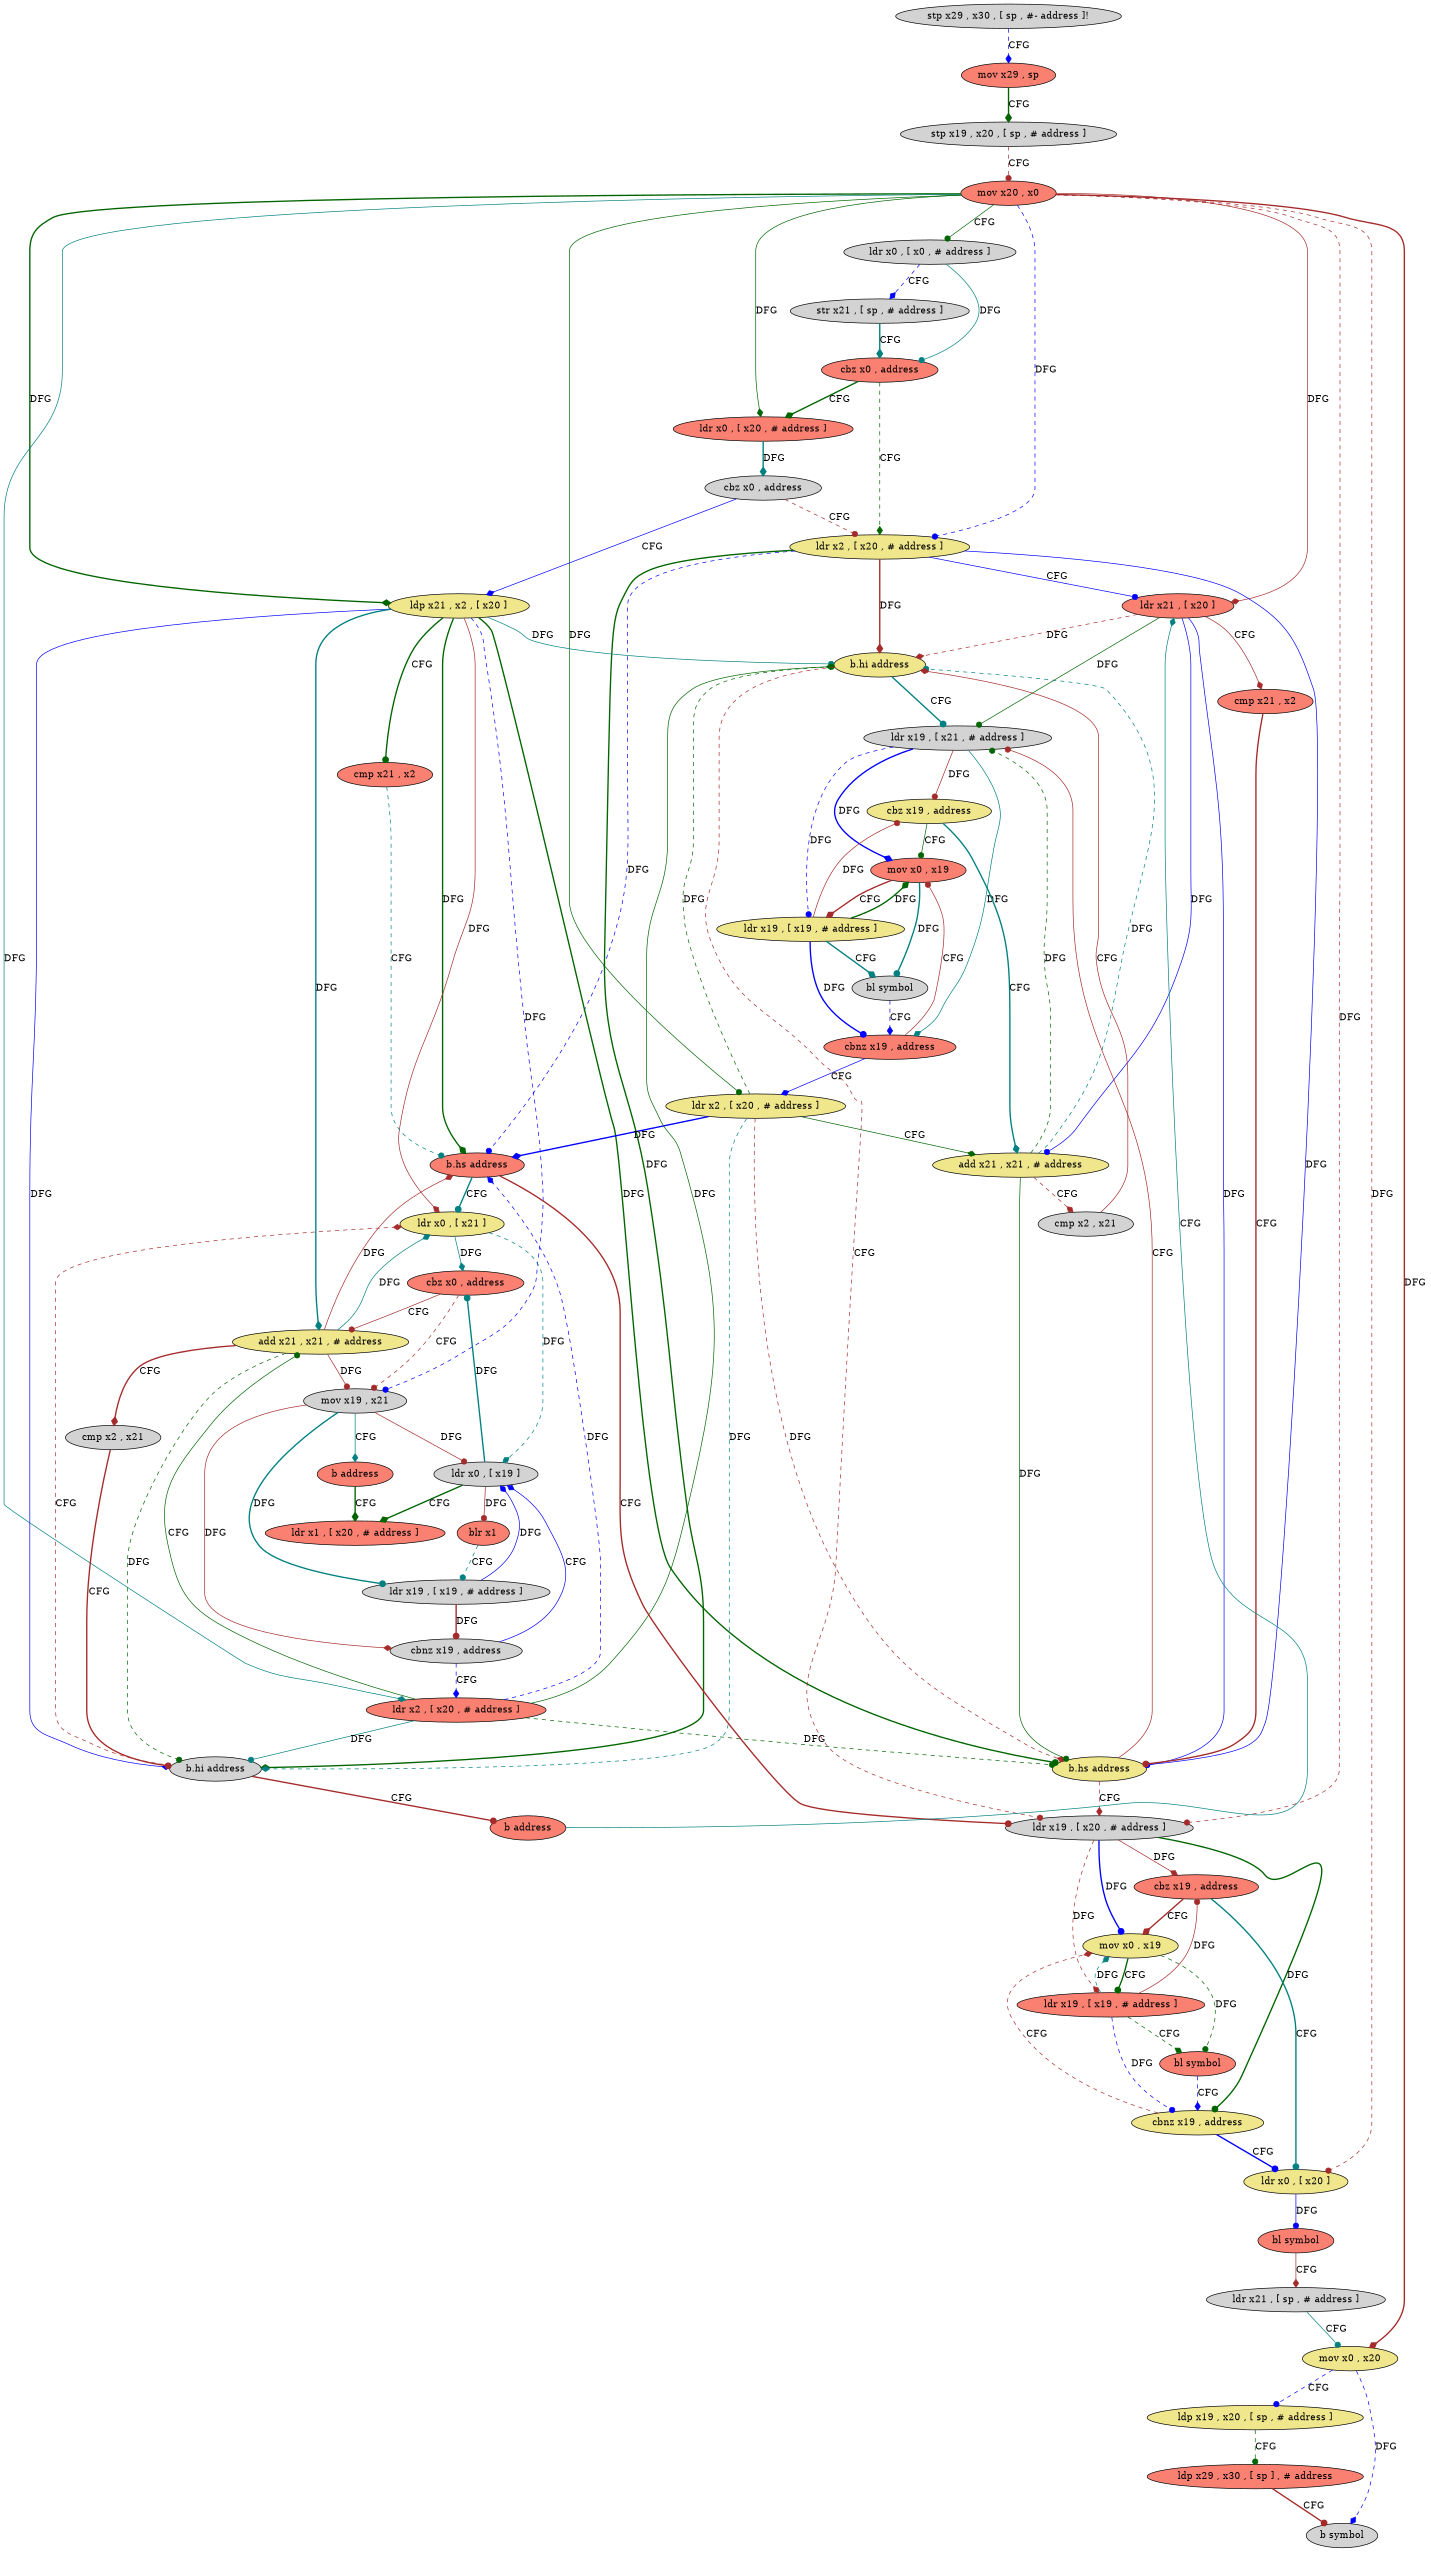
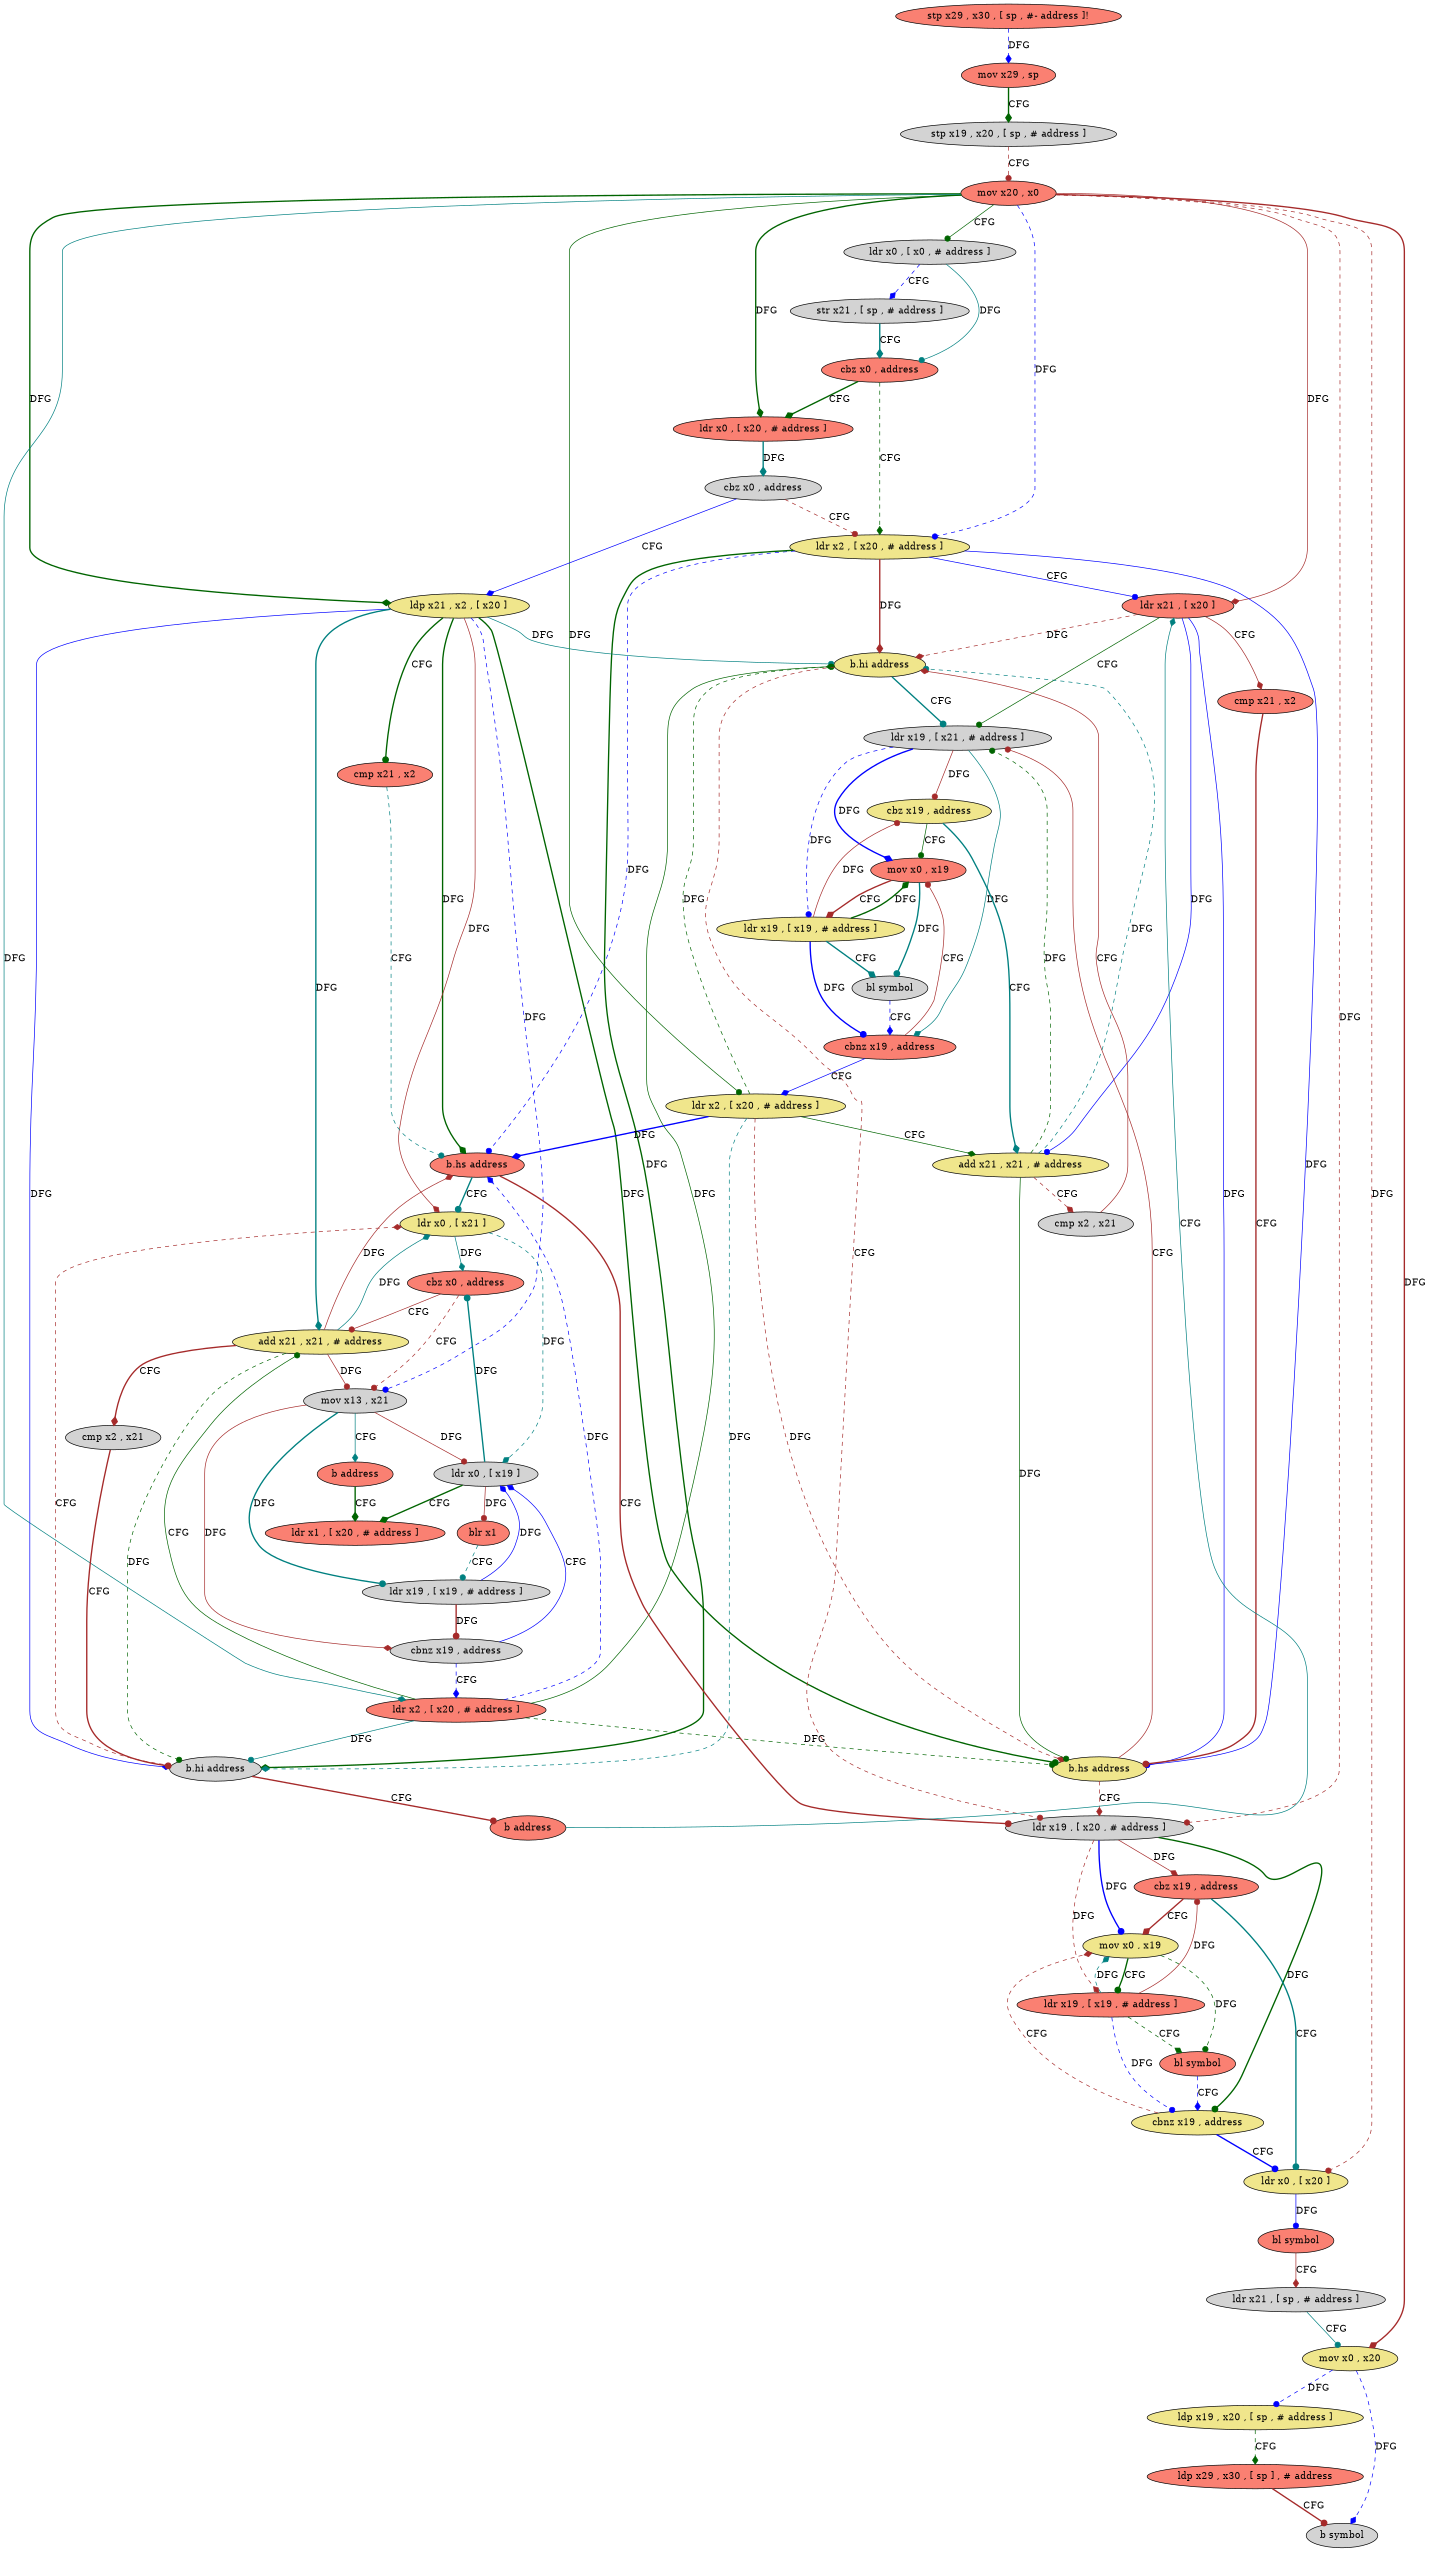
node "stp x29 , x30 , [ sp , #- address ]!": fillcolor lightgrey -> salmon
edge "stp x29 , x30 , [ sp , #- address ]!" -> "mov x29 , sp": label "CFG" -> "DFG"
edge "mov x20 , x0" -> "ldr x0 , [ x20 , # address ]": style solid -> bold
edge "ldr x21 , [ x20 ]" -> "ldr x19 , [ x21 , # address ]": label "DFG" -> "CFG"
node "mov x19 , x21": label "mov x19 , x21" -> "mov x13 , x21"
edge "mov x0 , x20" -> "ldp x19 , x20 , [ sp , # address ]": label "CFG" -> "DFG"
edge "ldp x19 , x20 , [ sp , # address ]" -> "ldp x29 , x30 , [ sp ] , # address": arrowhead dot -> diamond
